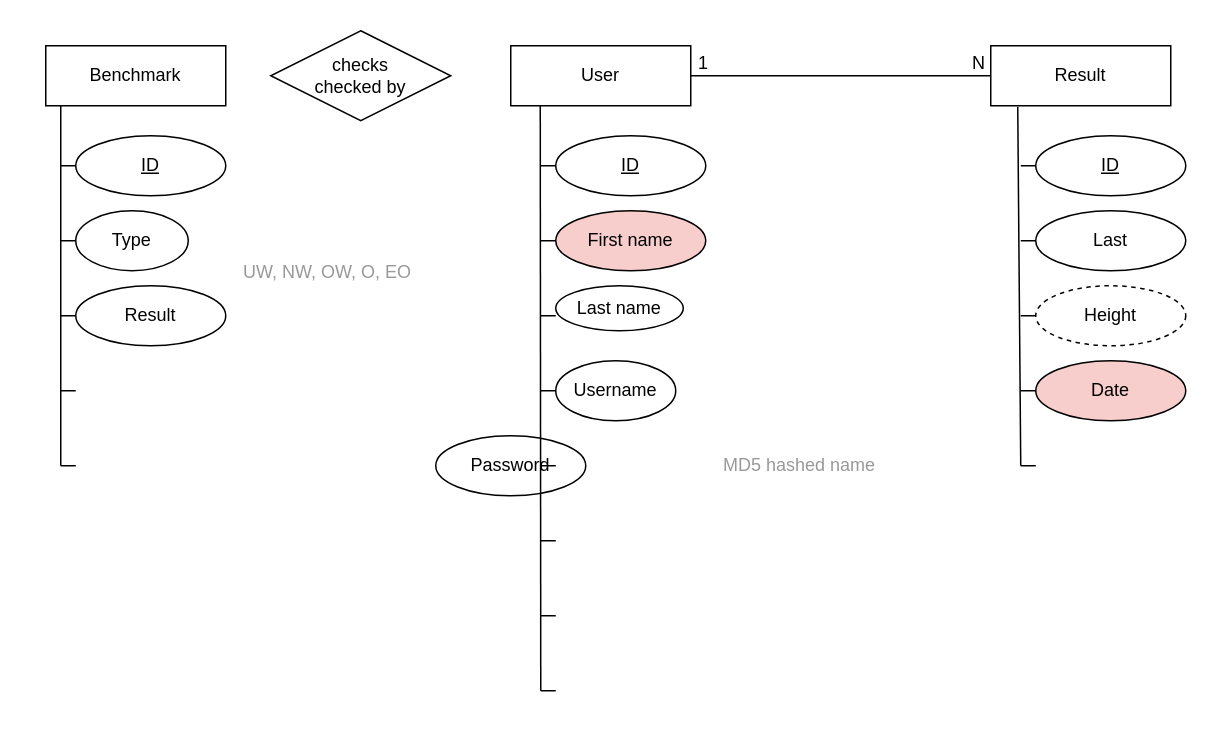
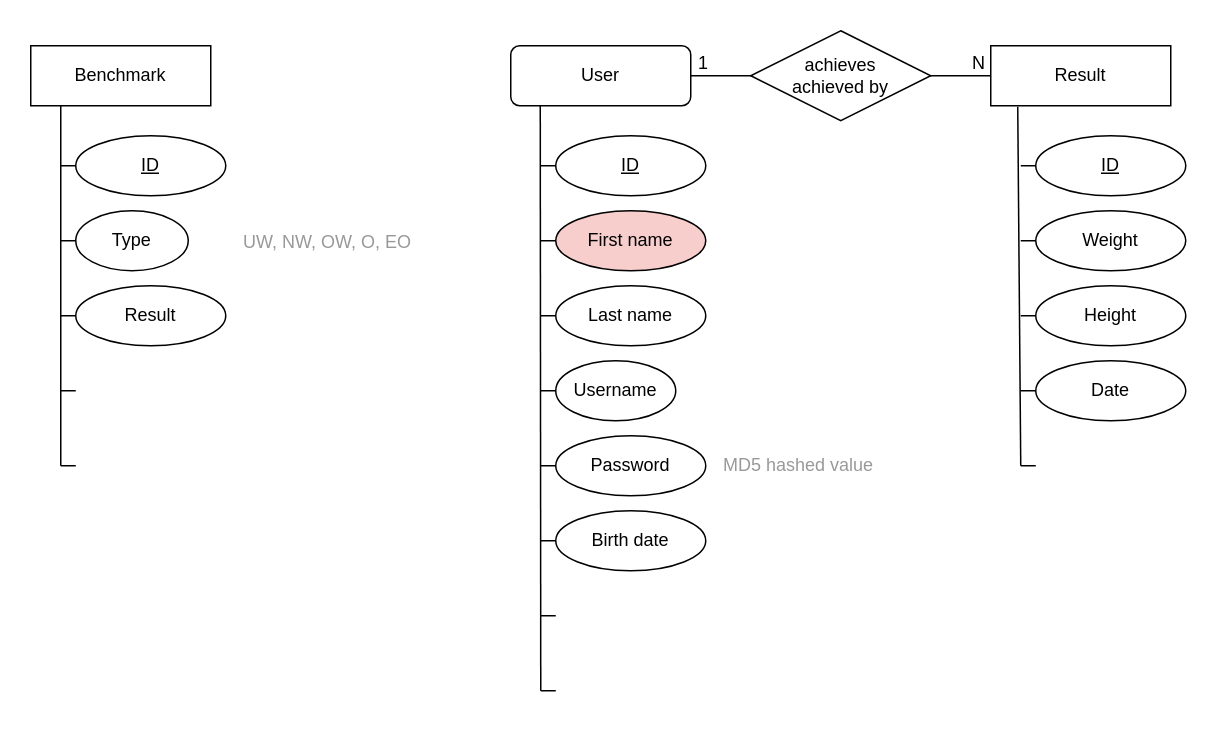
node "Benchmark": moved (136, 76) -> (121, 76)
node "checks checked by": removed
node "User": shape rectangle -> rounded rectangle
node "achieves achieved by": added
node "Last": label "Last" -> "Weight"
node "UW, NW, OW, O, EO": moved (346, 272) -> (346, 242)
node "Last name": size 128x45 -> 150x60
node "Height": style dashed -> solid
node "Date": fillcolor #f8cecc -> #ffffff
node "Password": moved (511, 466) -> (631, 466)
node "MD5 hashed name": label "MD5 hashed name" -> "MD5 hashed value"
node "Birth date": added
